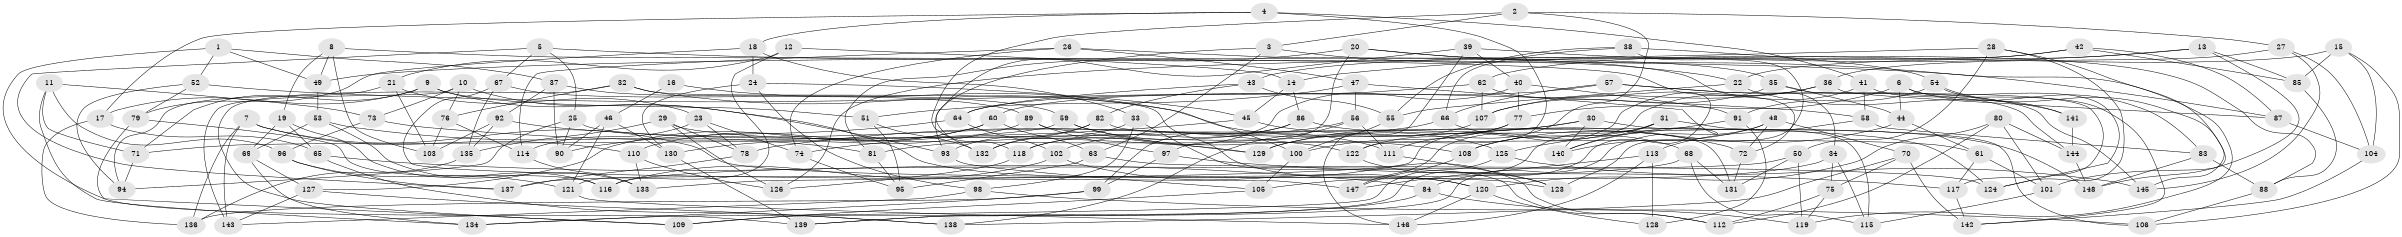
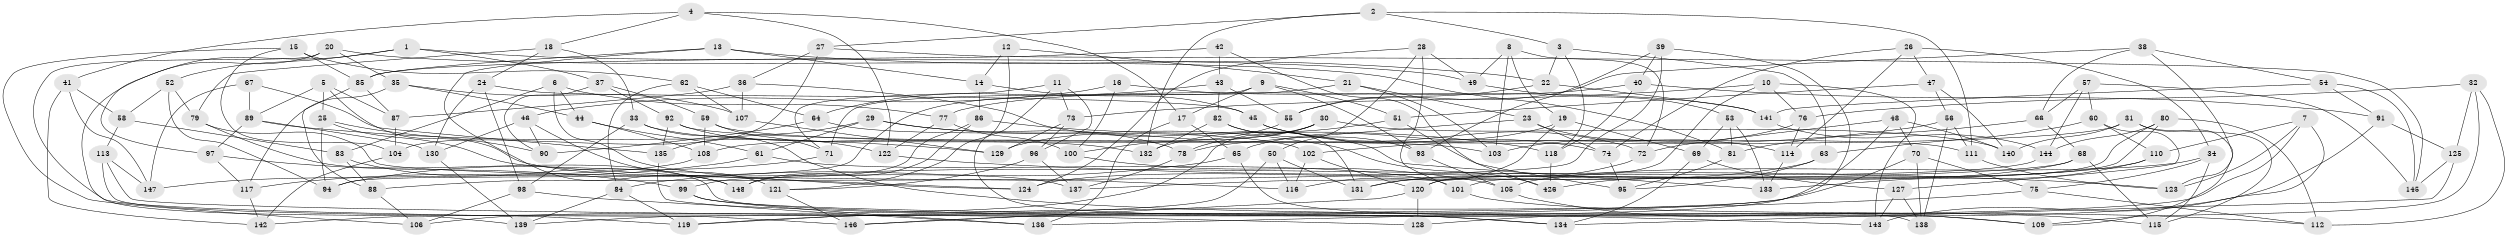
edge "5" -- "67": now "5" -- "89"
edge "42" -- "87": now "85" -- "87"
edge "16" -- "141": added
node "126": label "126" -> "426"
